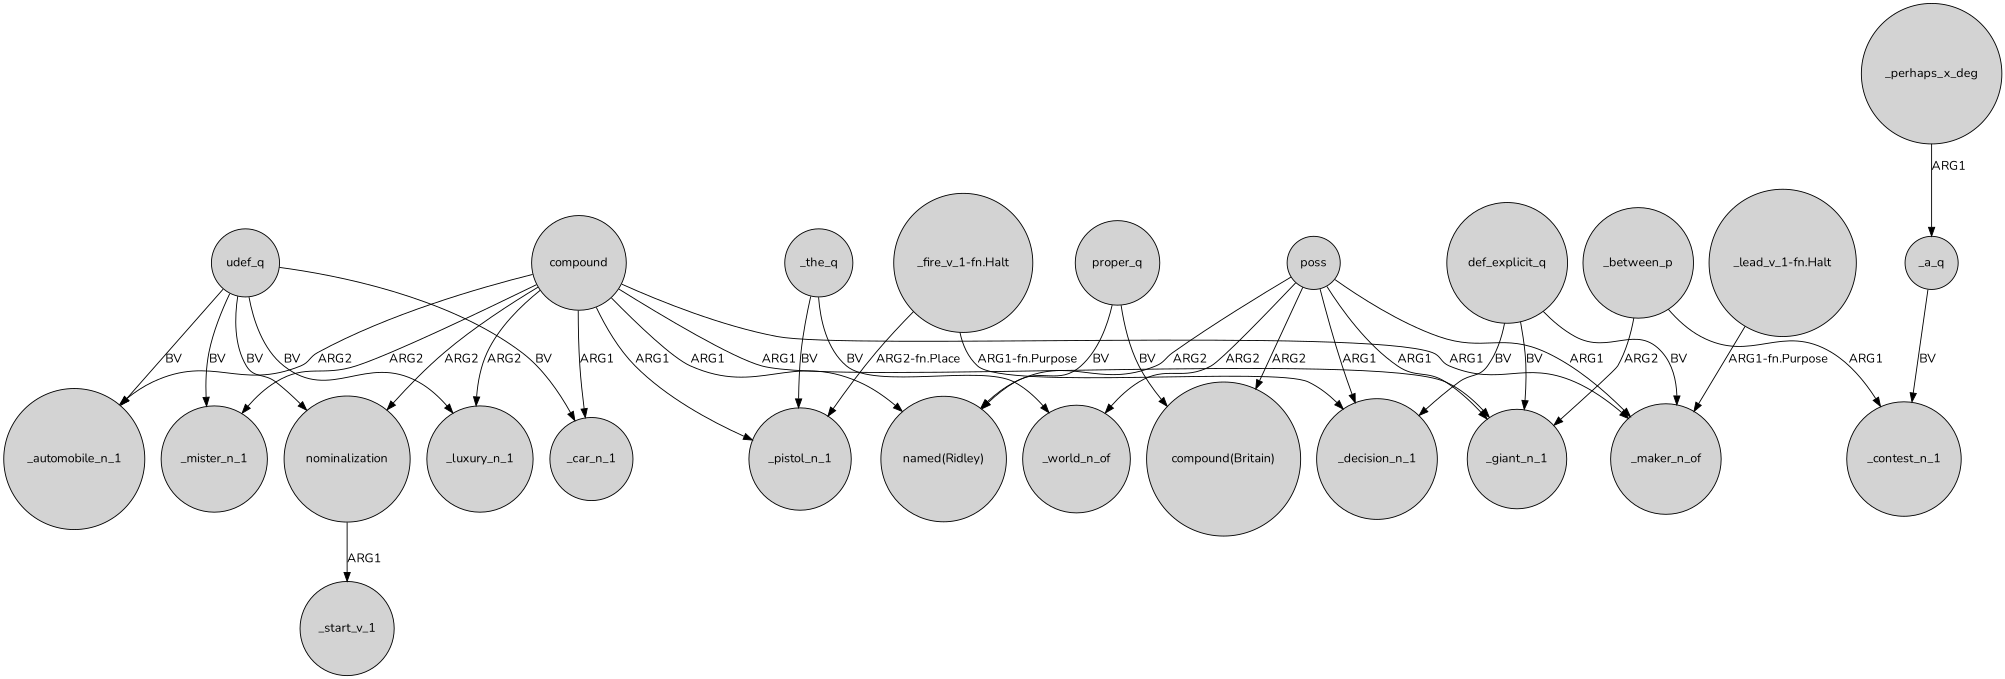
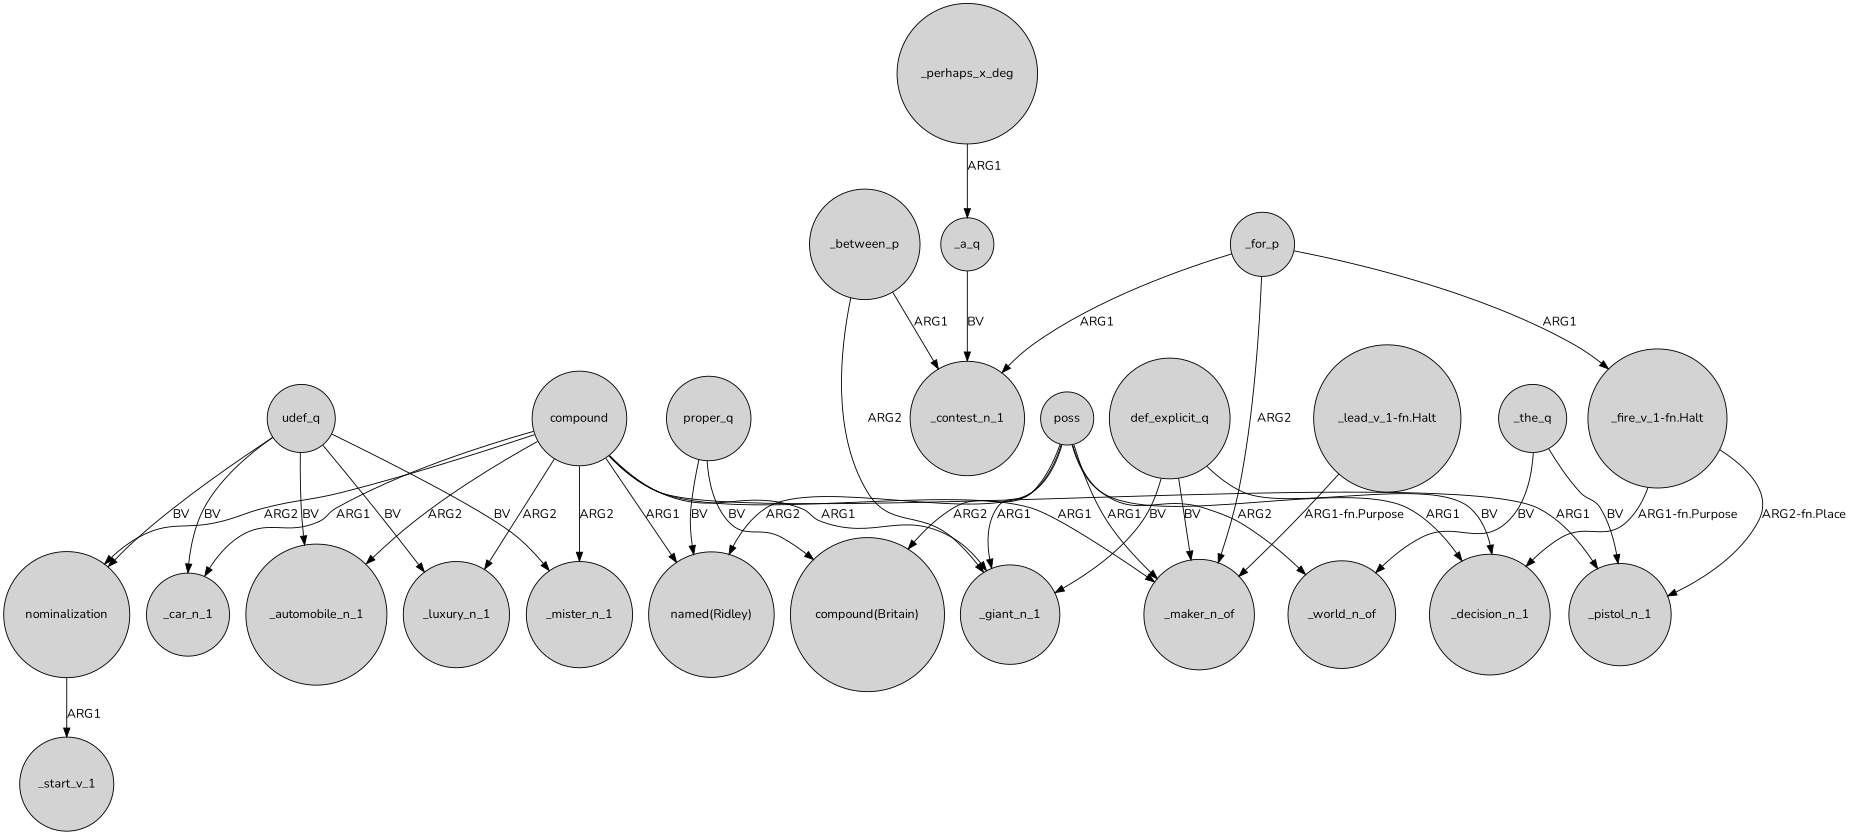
node "_for_p": added
